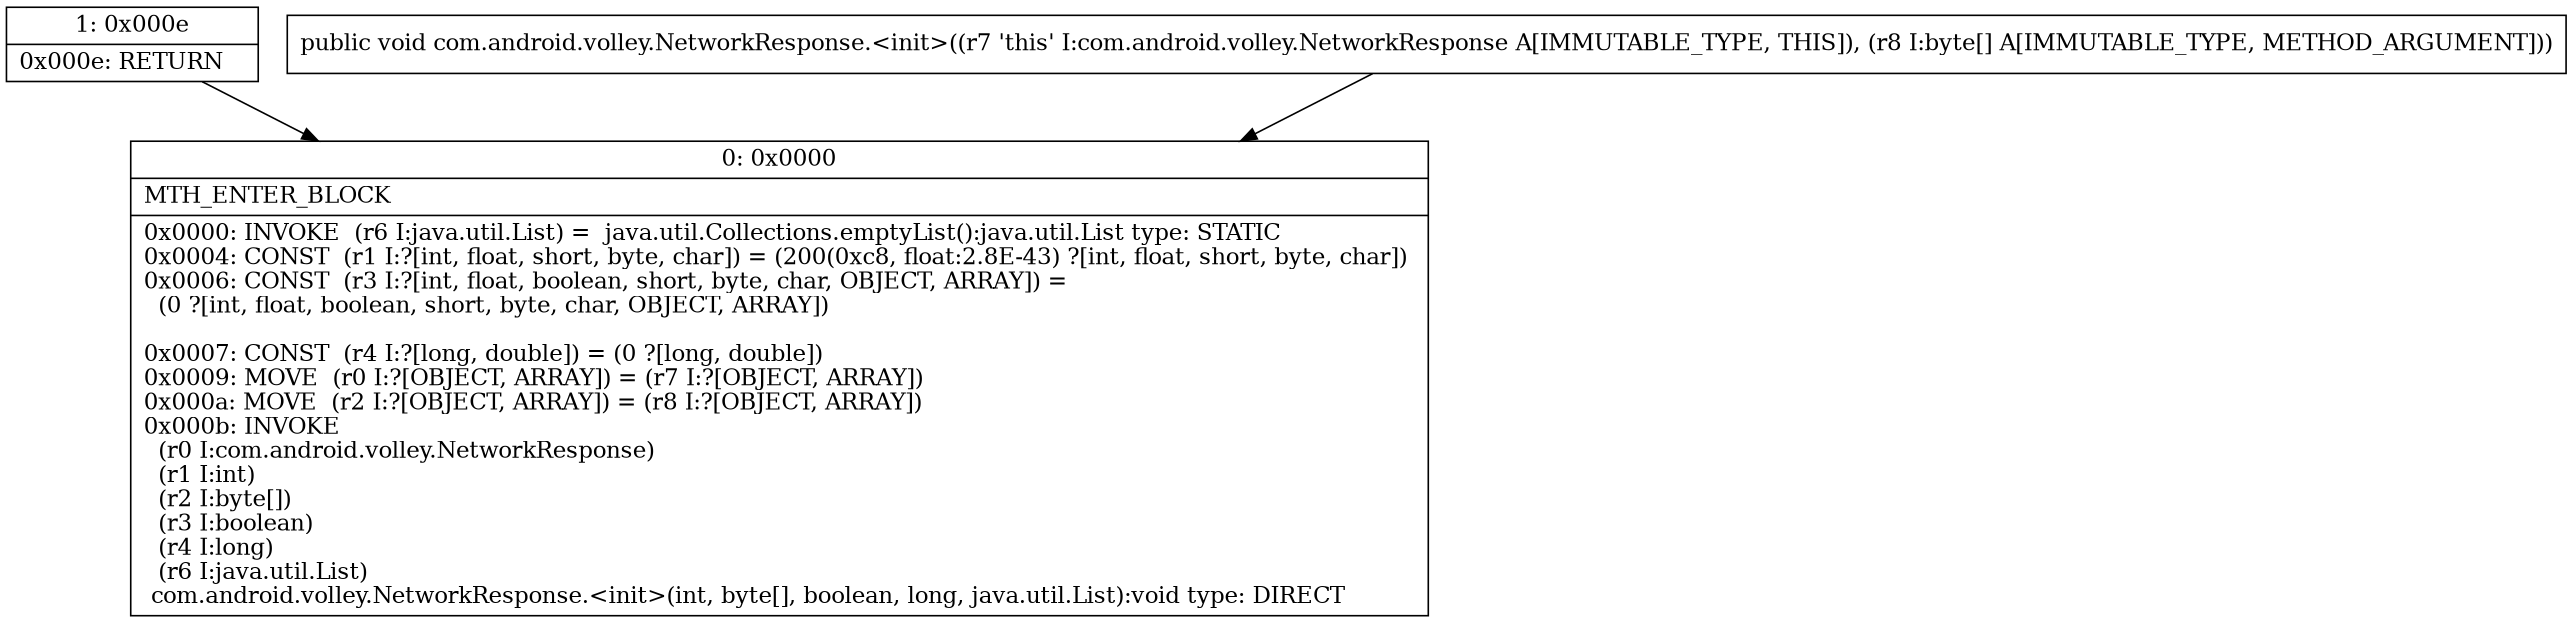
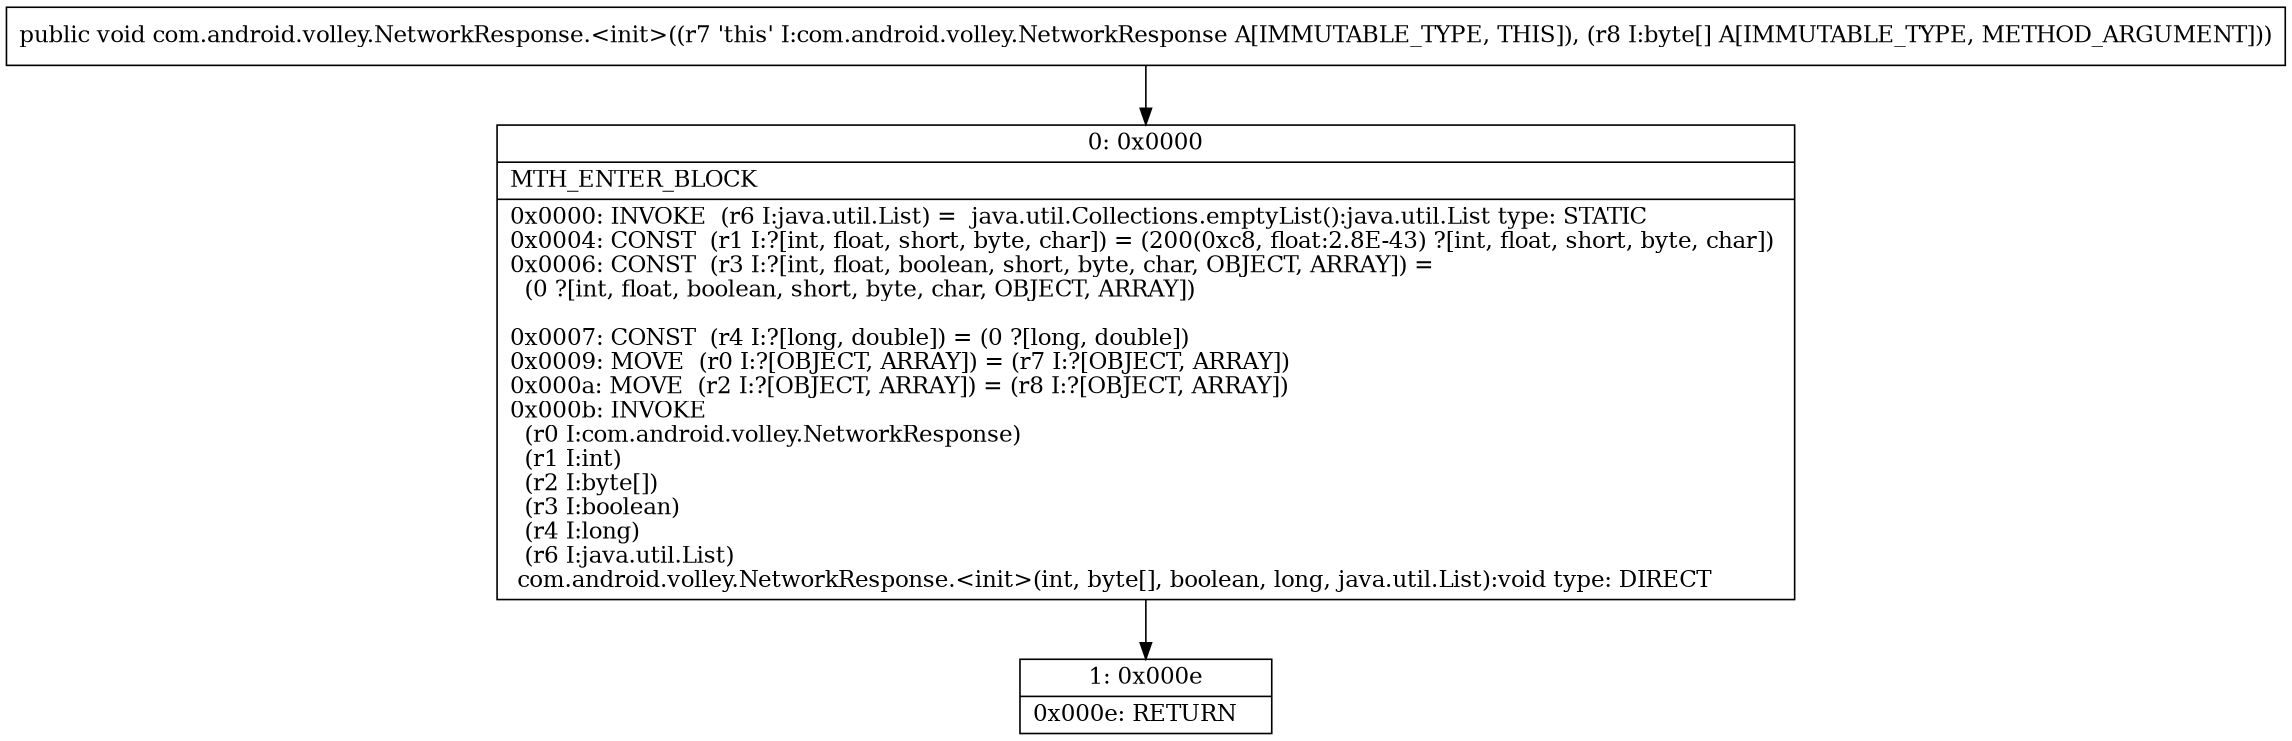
edge "1: 0x000e" -> "0: 0x0000": reversed
